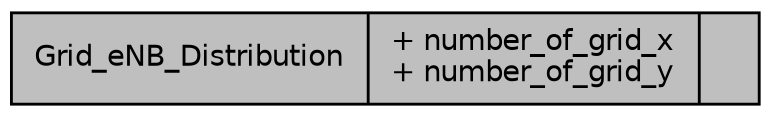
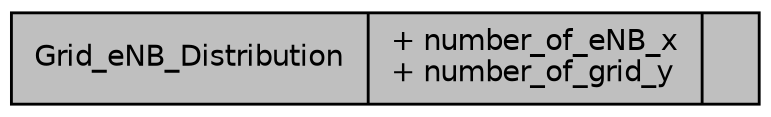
node "Grid_eNB_Distribution": text "+ number_of_grid_x" -> "+ number_of_eNB_x"
